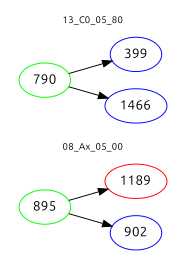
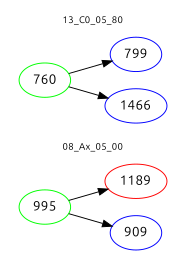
node "399": label "399" -> "799"
node "790": label "790" -> "760"
node "895": label "895" -> "995"
node "902": label "902" -> "909"
